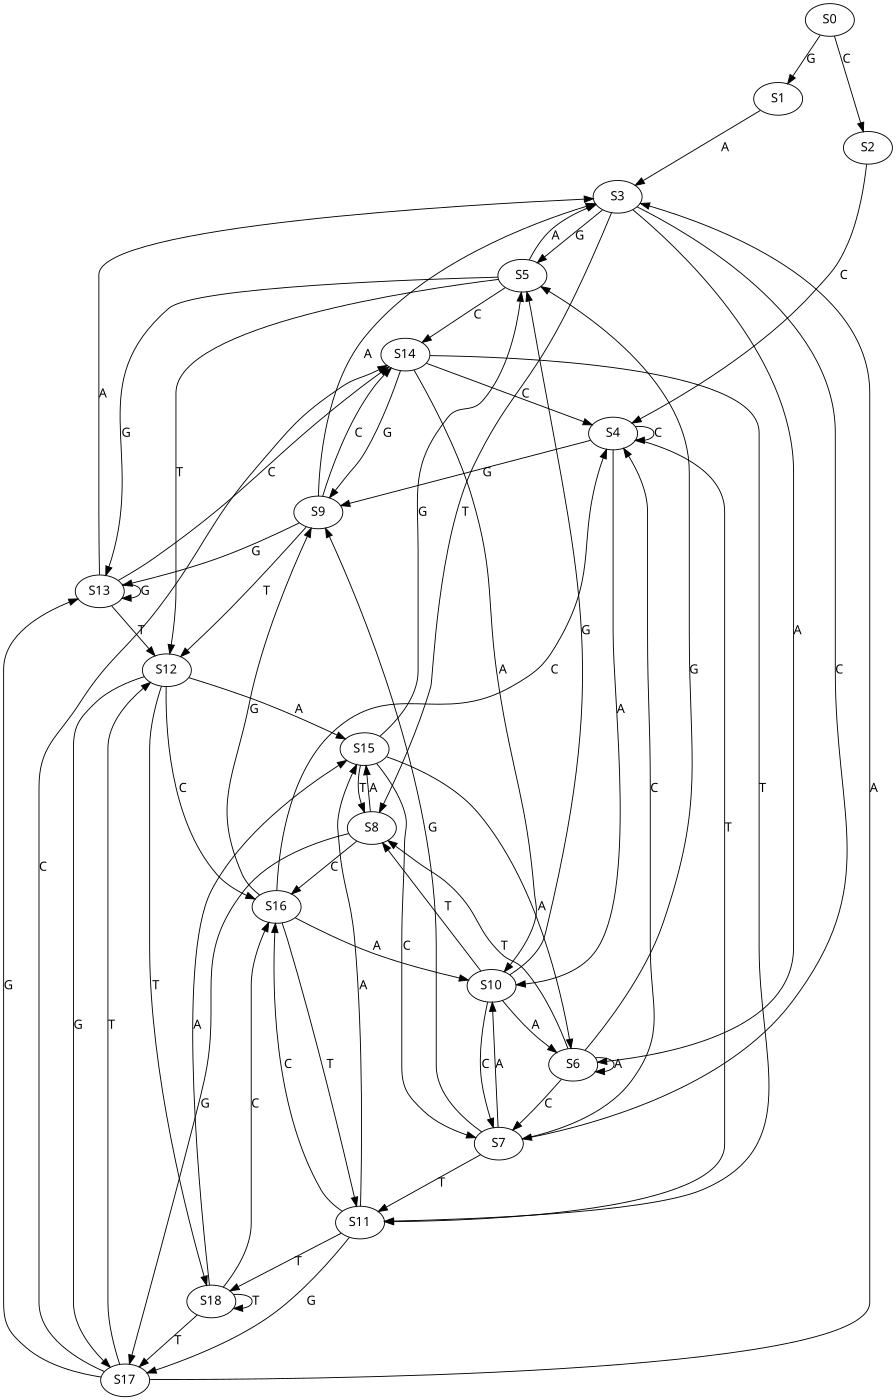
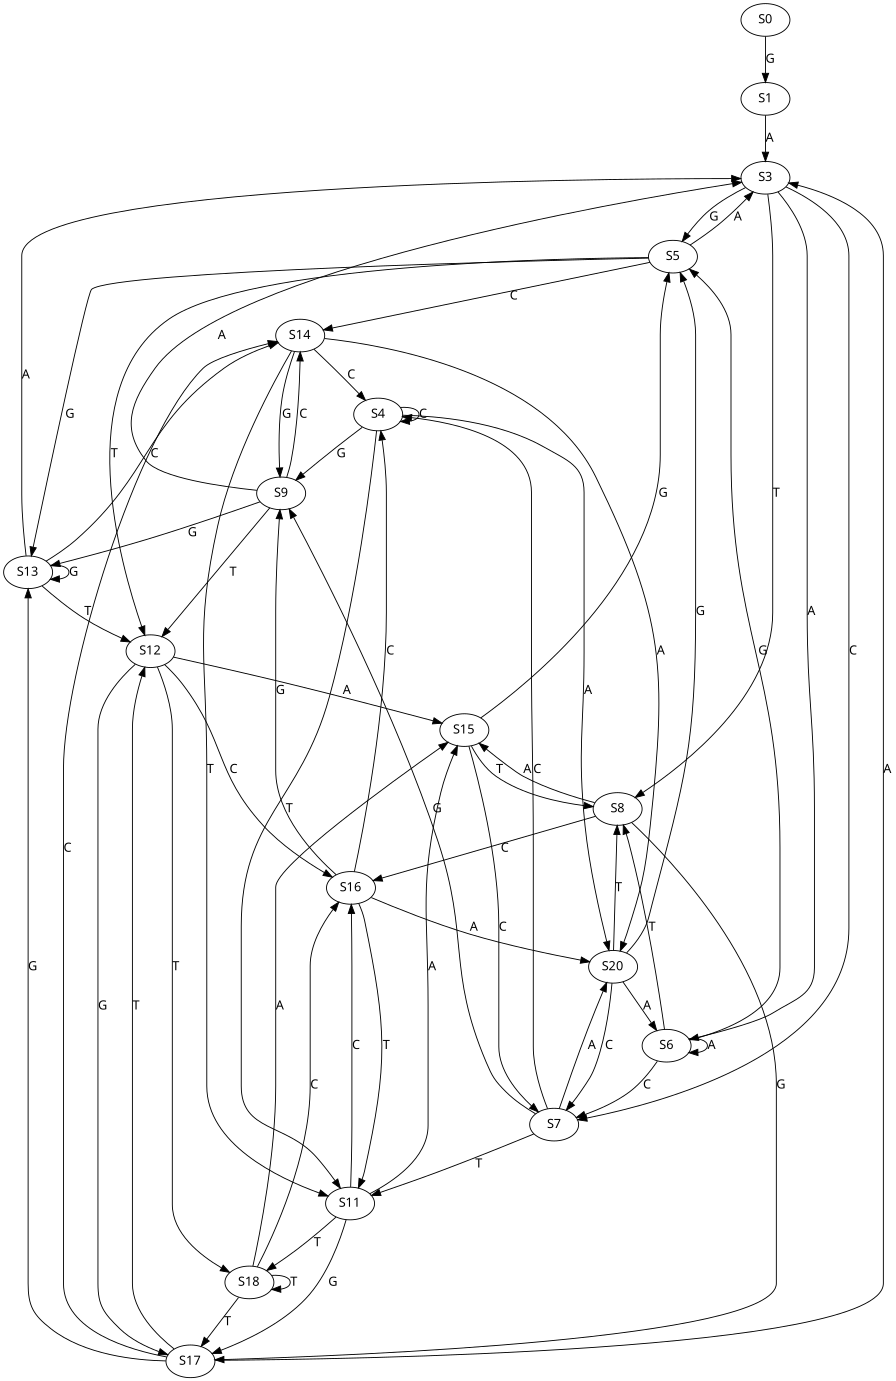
node "S2": removed
edge "S15" -> "S6": removed, label "A"
node "S10": label "S10" -> "S20"
